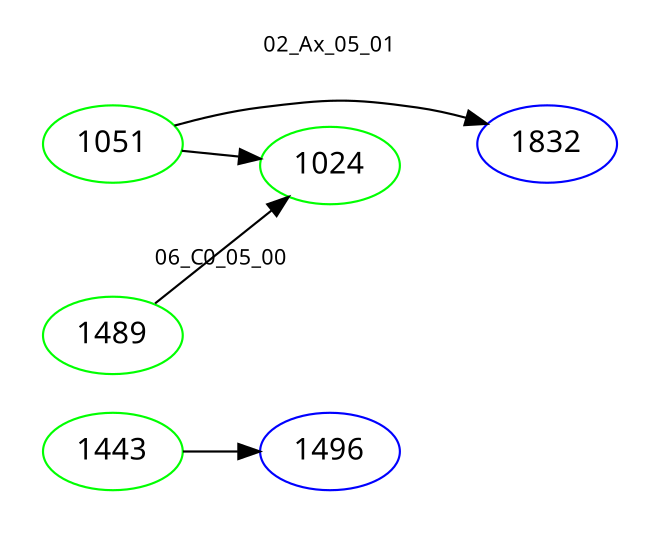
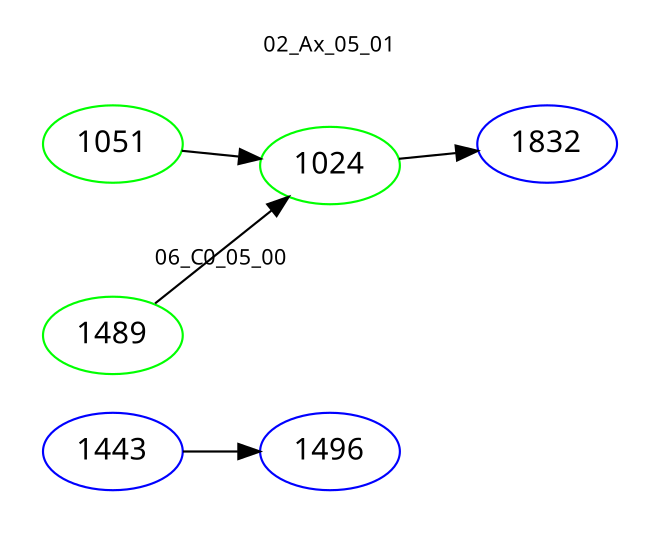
edge "1051" -> "1832": now "1024" -> "1832"
node "1443": color green -> blue
